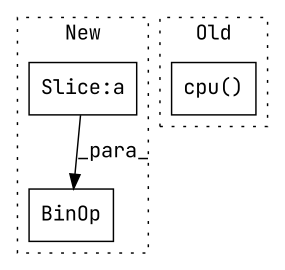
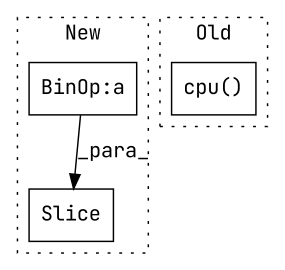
node "Slice:a": label "Slice:a" -> "BinOp:a"
node "BinOp": label "BinOp" -> "Slice"
